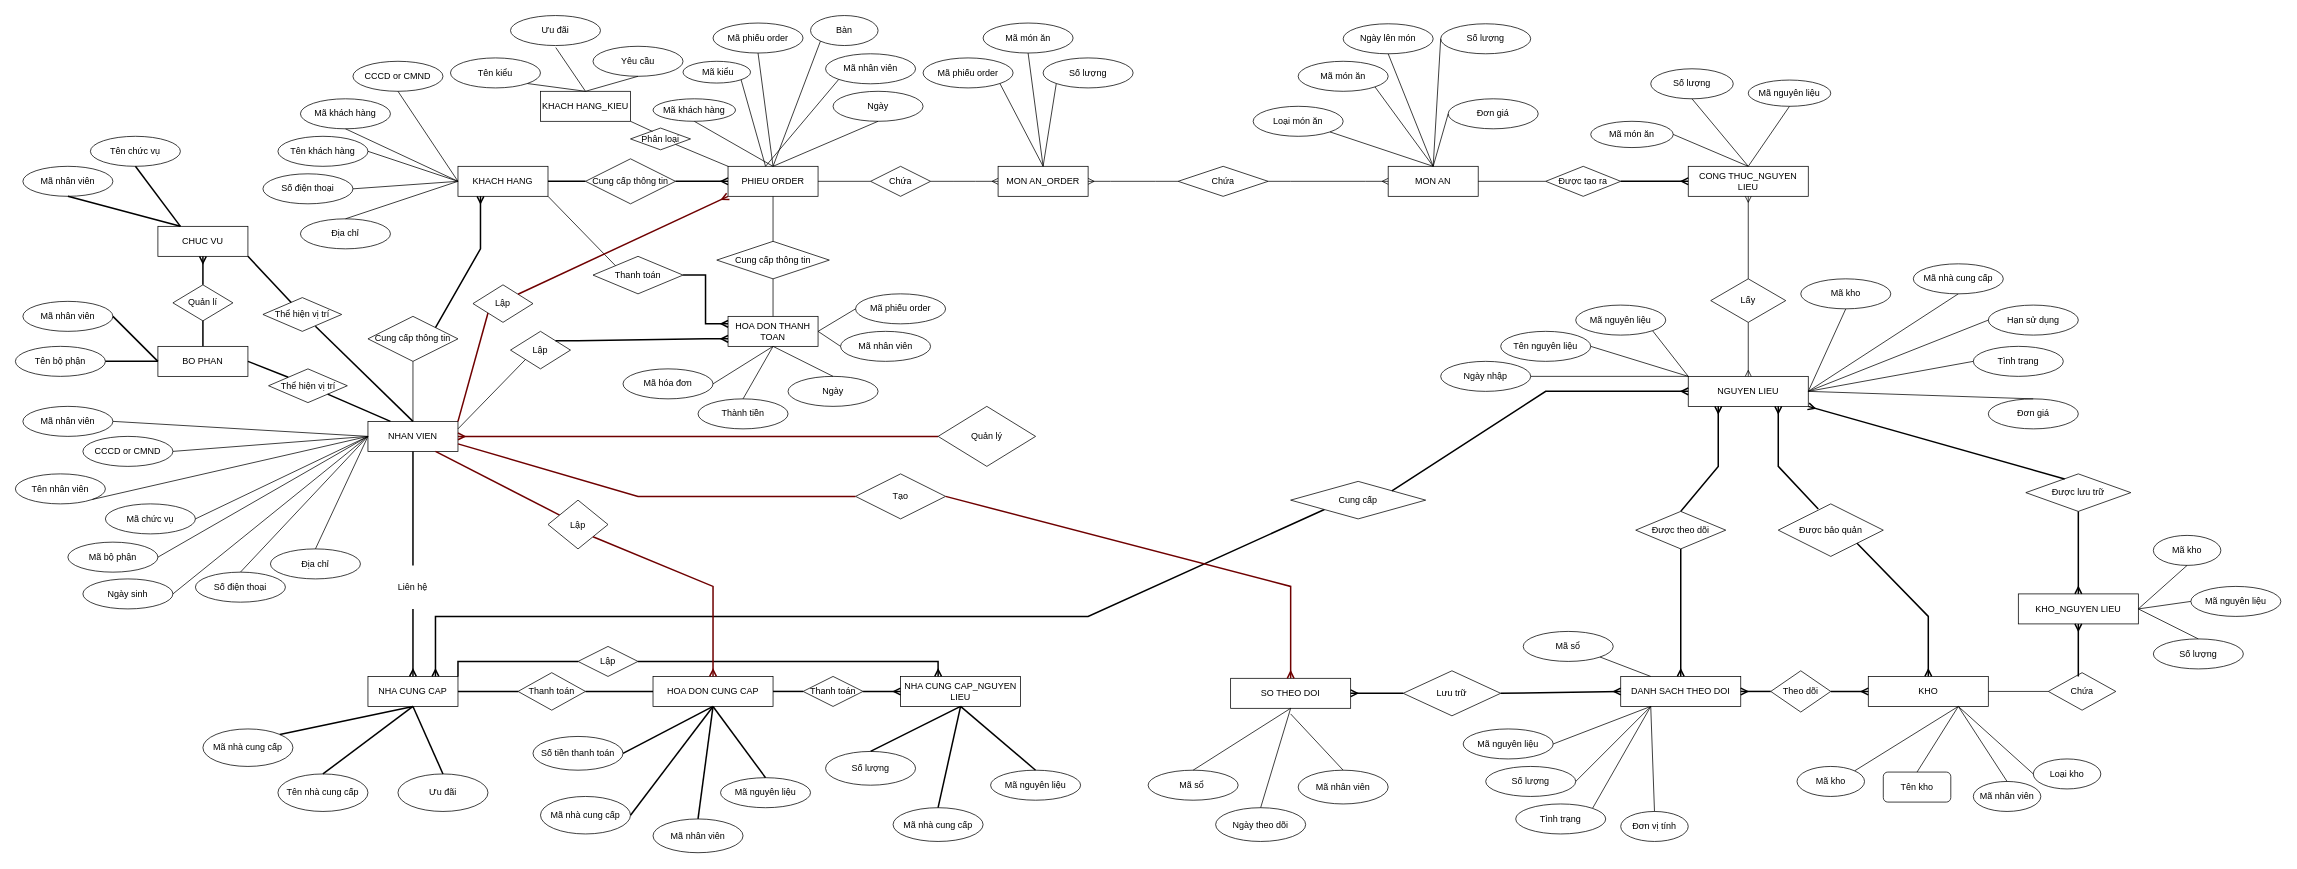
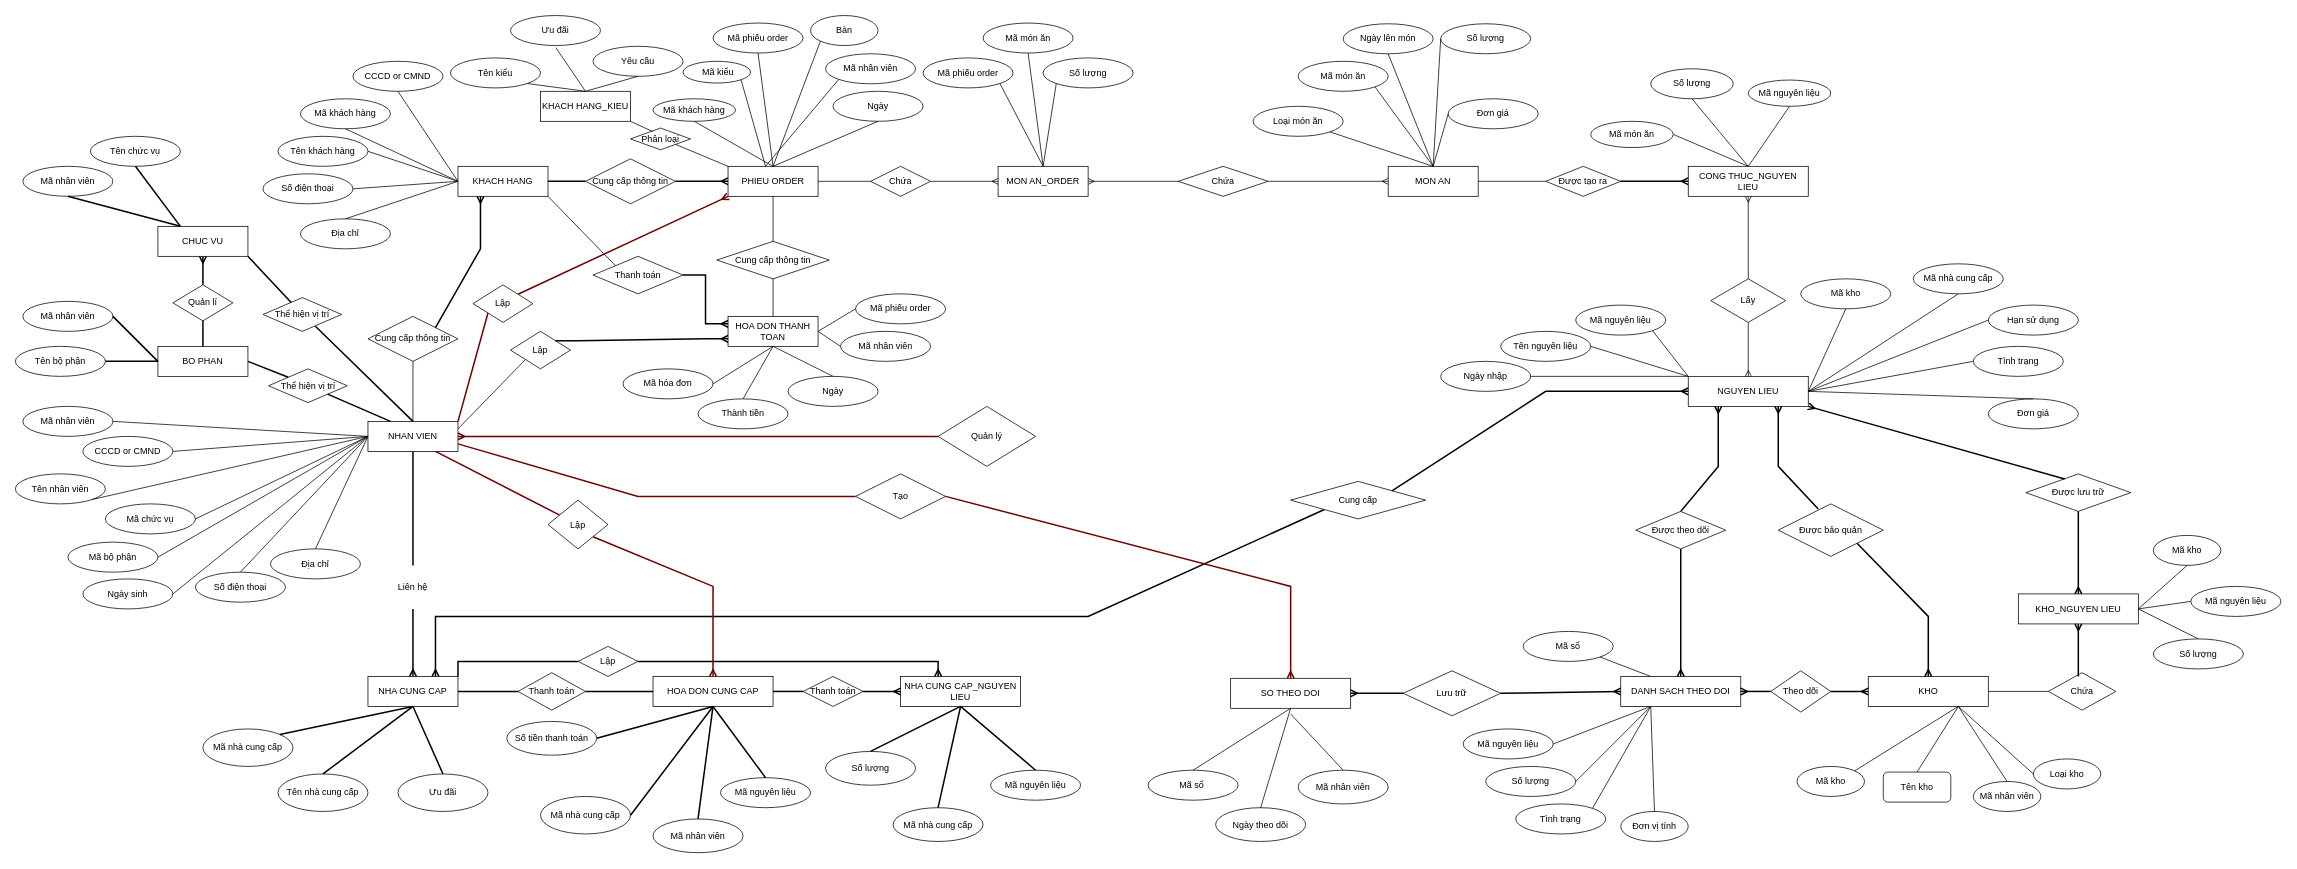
node "Số tiền thanh toán": moved (578, 753) -> (552, 738)
